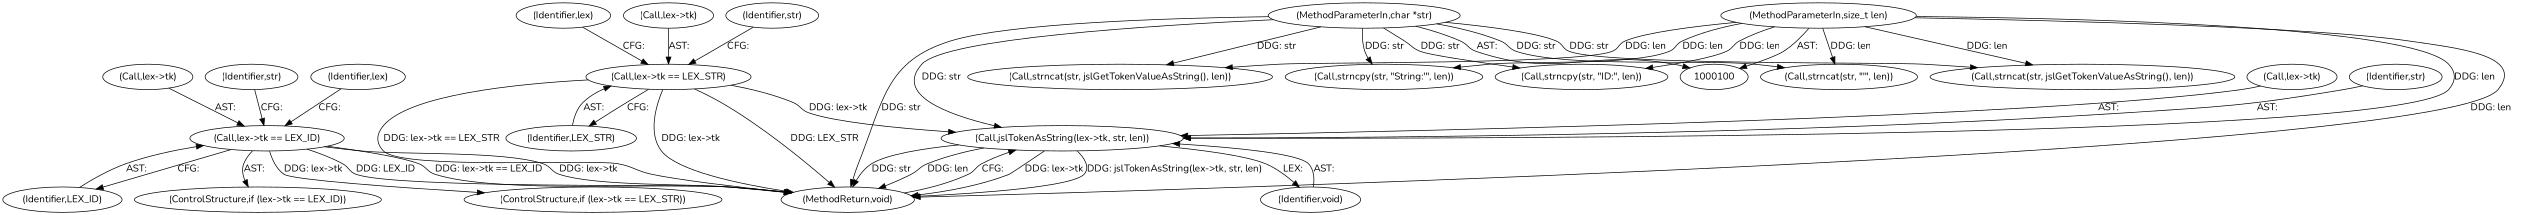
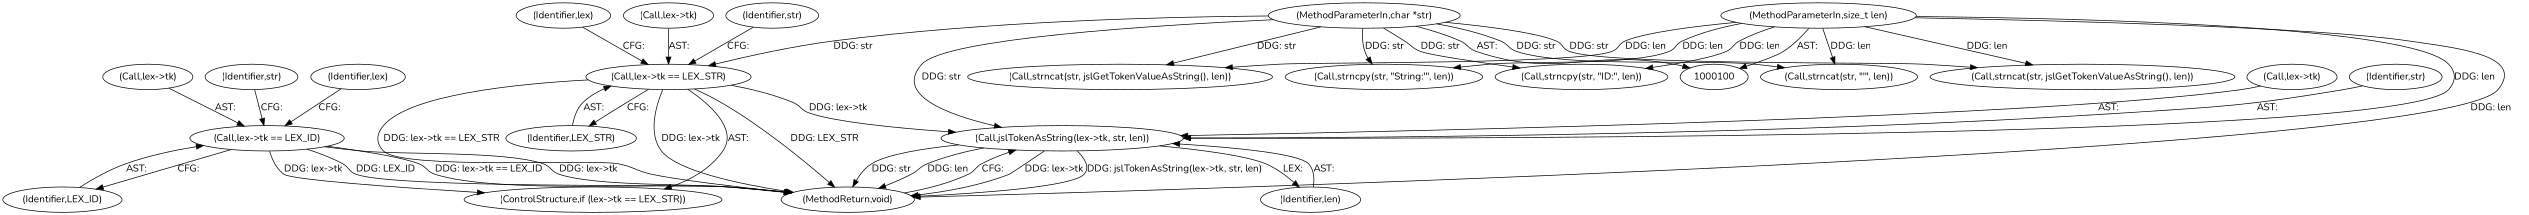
edge "(MethodParameterIn,char *str)" -> "(MethodReturn,void)": now "(MethodParameterIn,char *str)" -> "(Call,lex->tk == LEX_STR)"
edge "(Call,lex->tk == LEX_STR)" -> "(ControlStructure,if (lex->tk == LEX_STR))": added, label "AST:"
node "(ControlStructure,if (lex->tk == LEX_ID))": removed
node "(Identifier,void)": label "(Identifier,void)" -> "(Identifier,len)"
